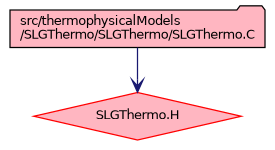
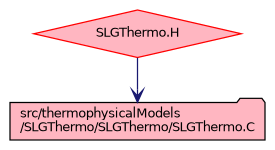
edge "src/thermophysicalModels /SLGThermo/SLGThermo/SLGThermo.C" -> "SLGThermo.H": reversed
